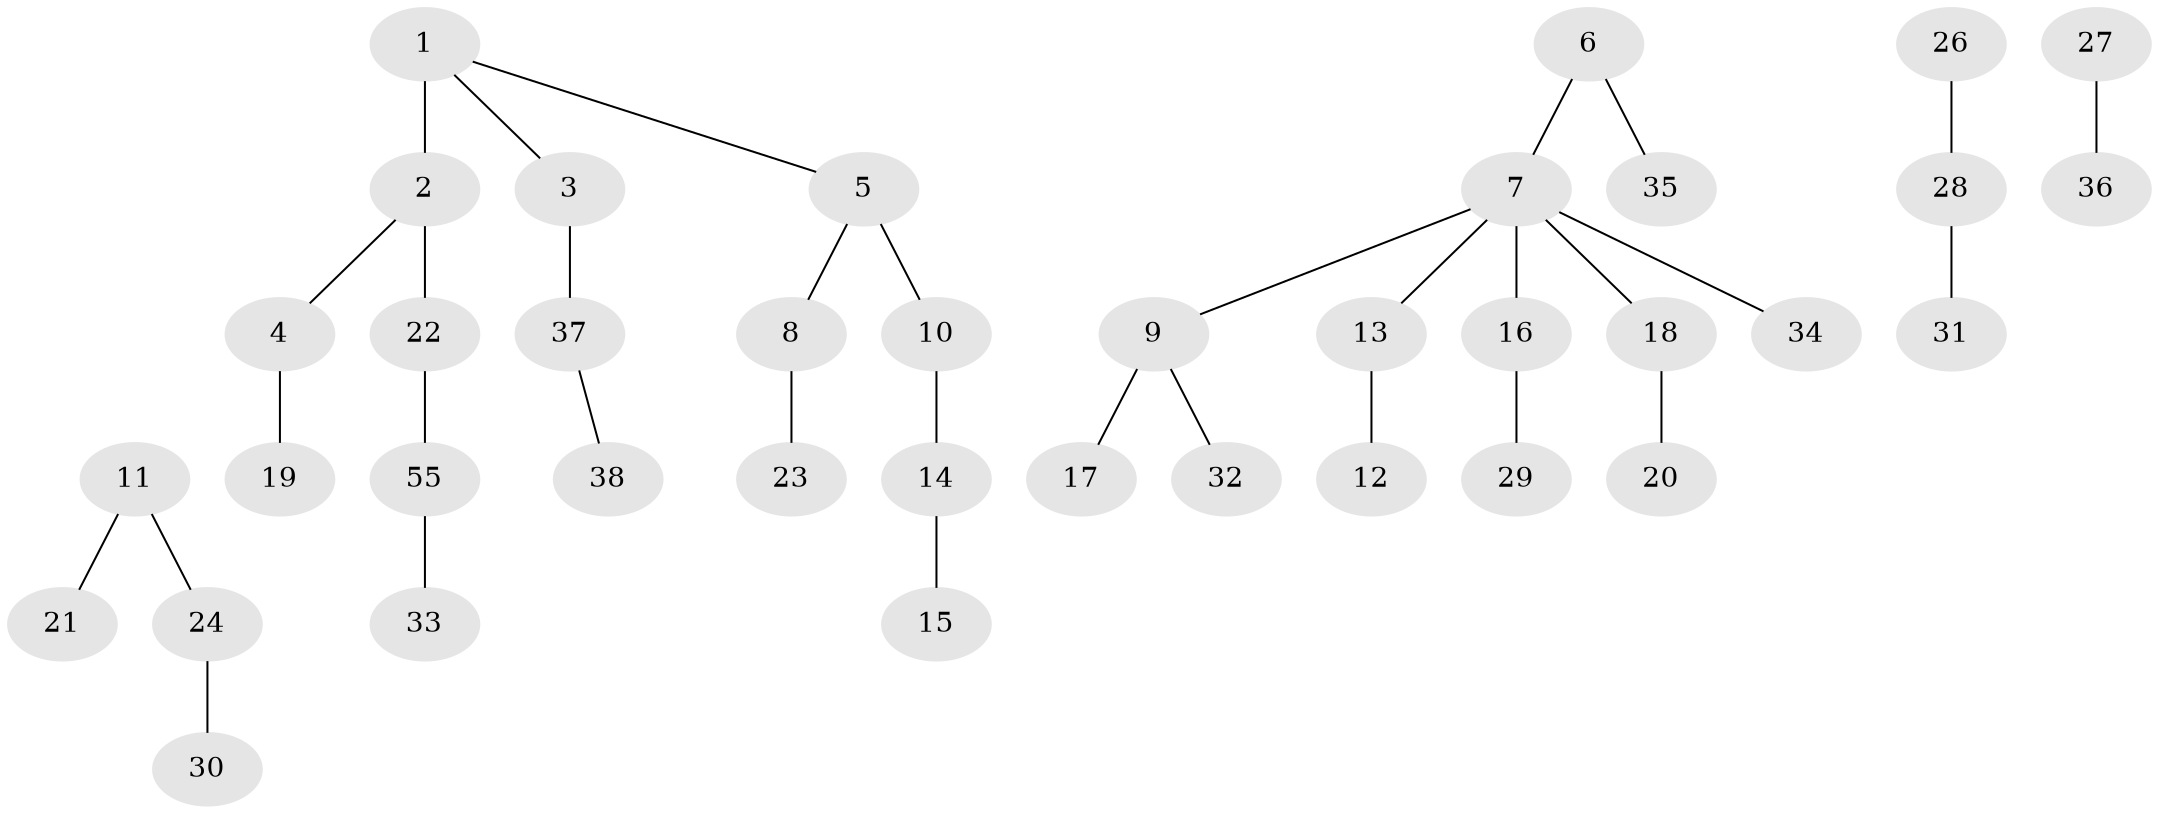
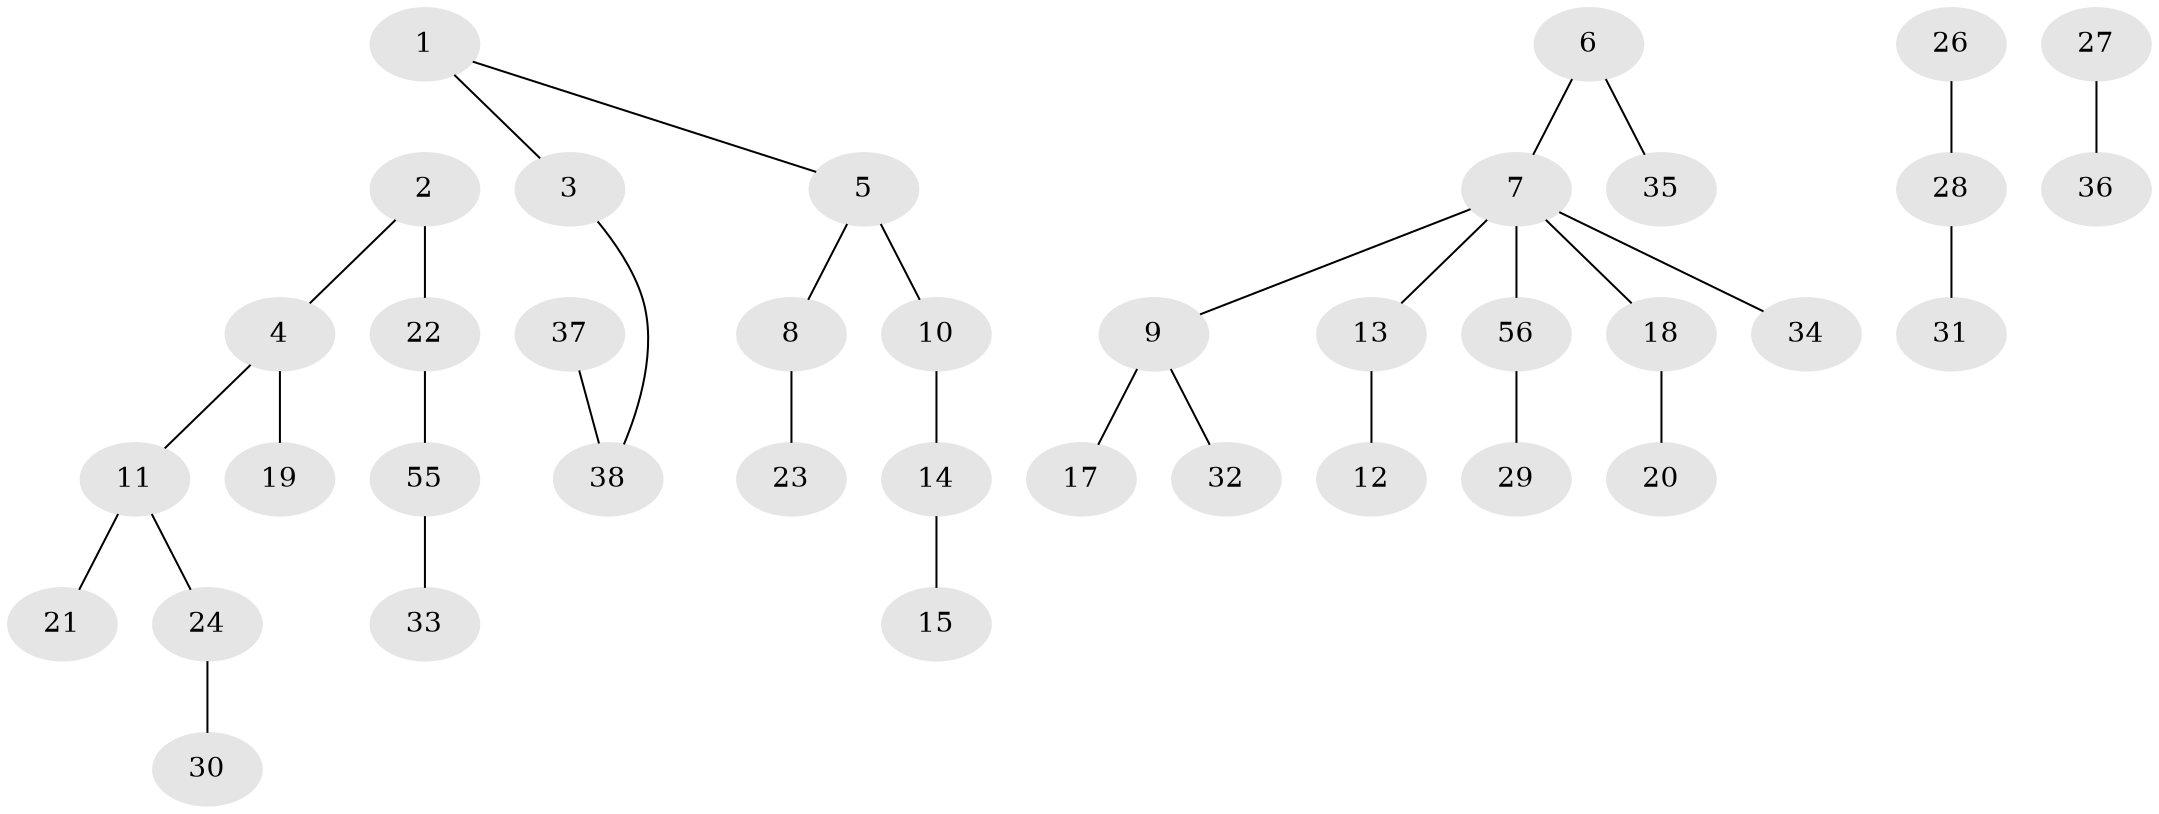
edge "1" -- "2": removed
edge "3" -- "37": now "3" -- "38"
node "16": label "16" -> "56"
edge "4" -- "11": added
